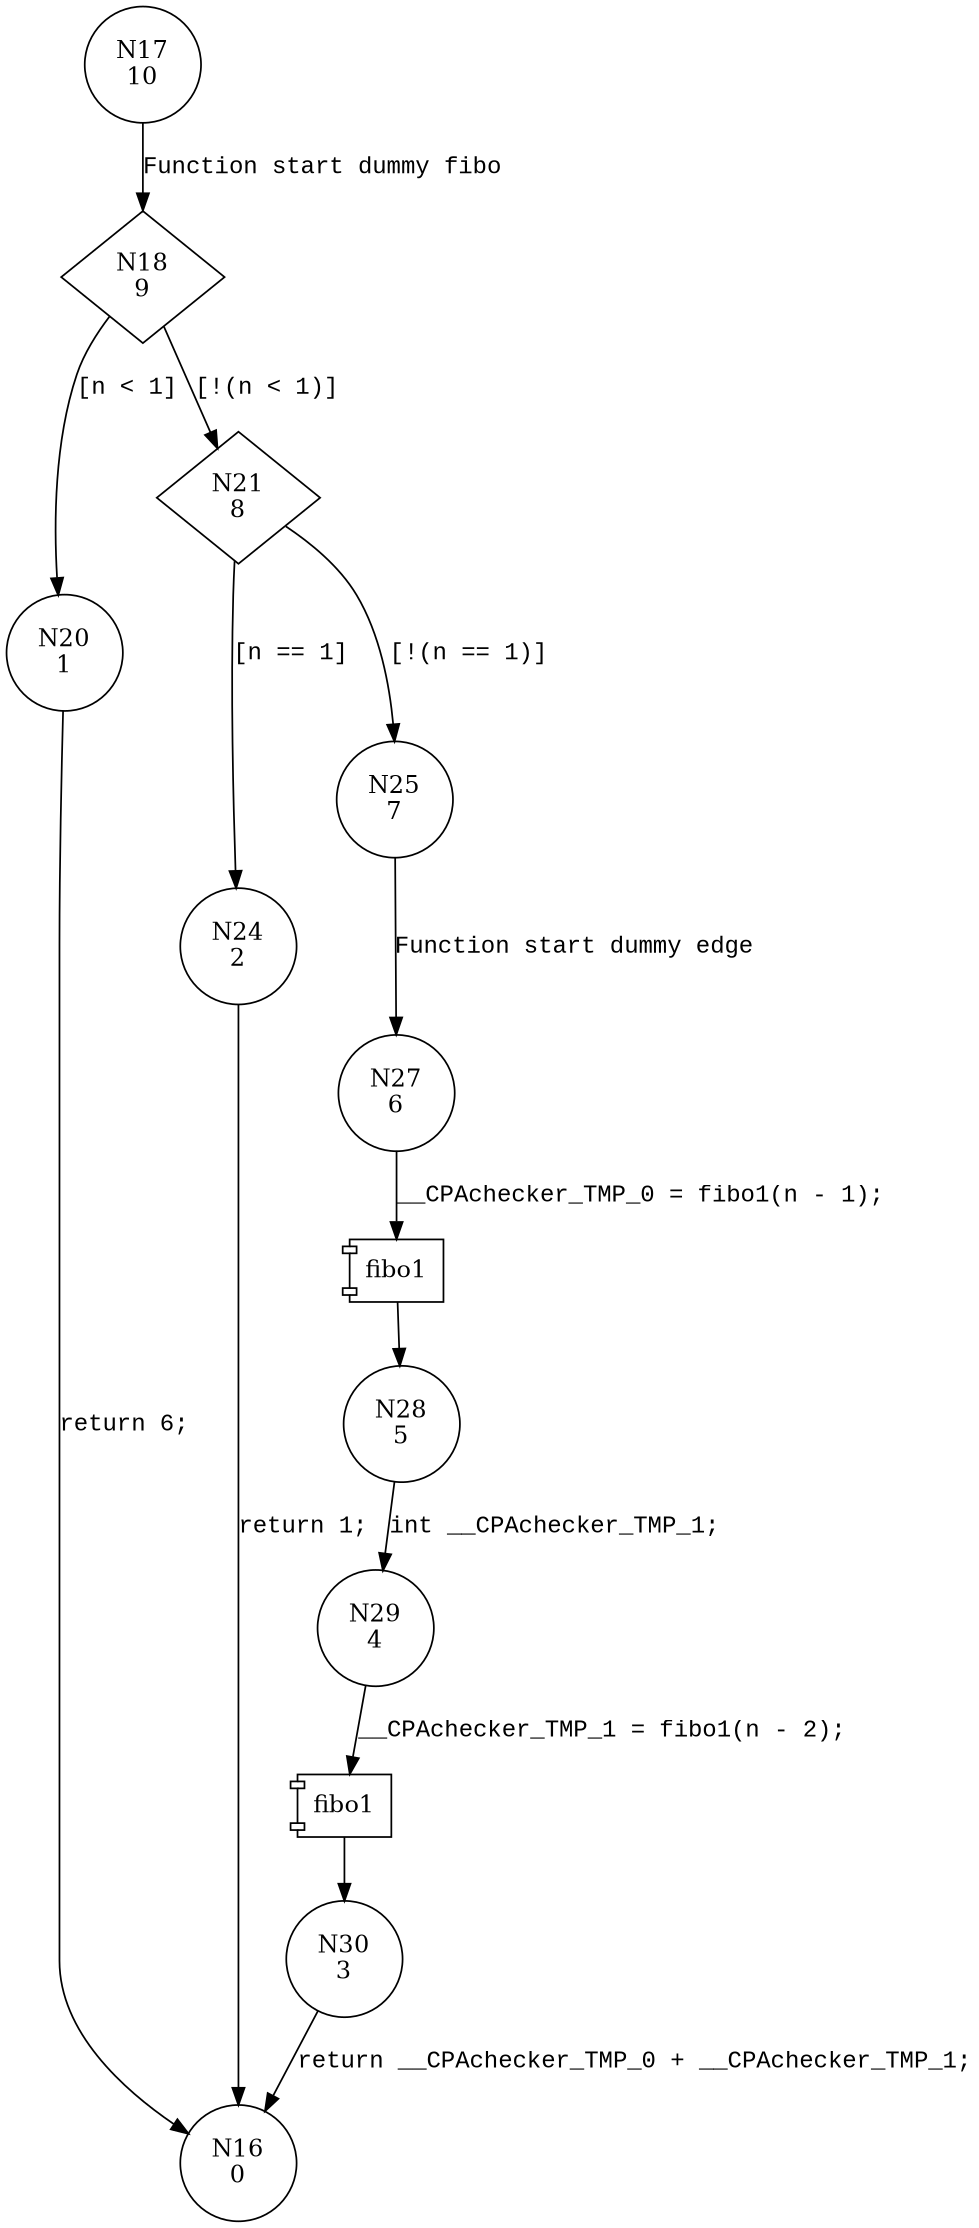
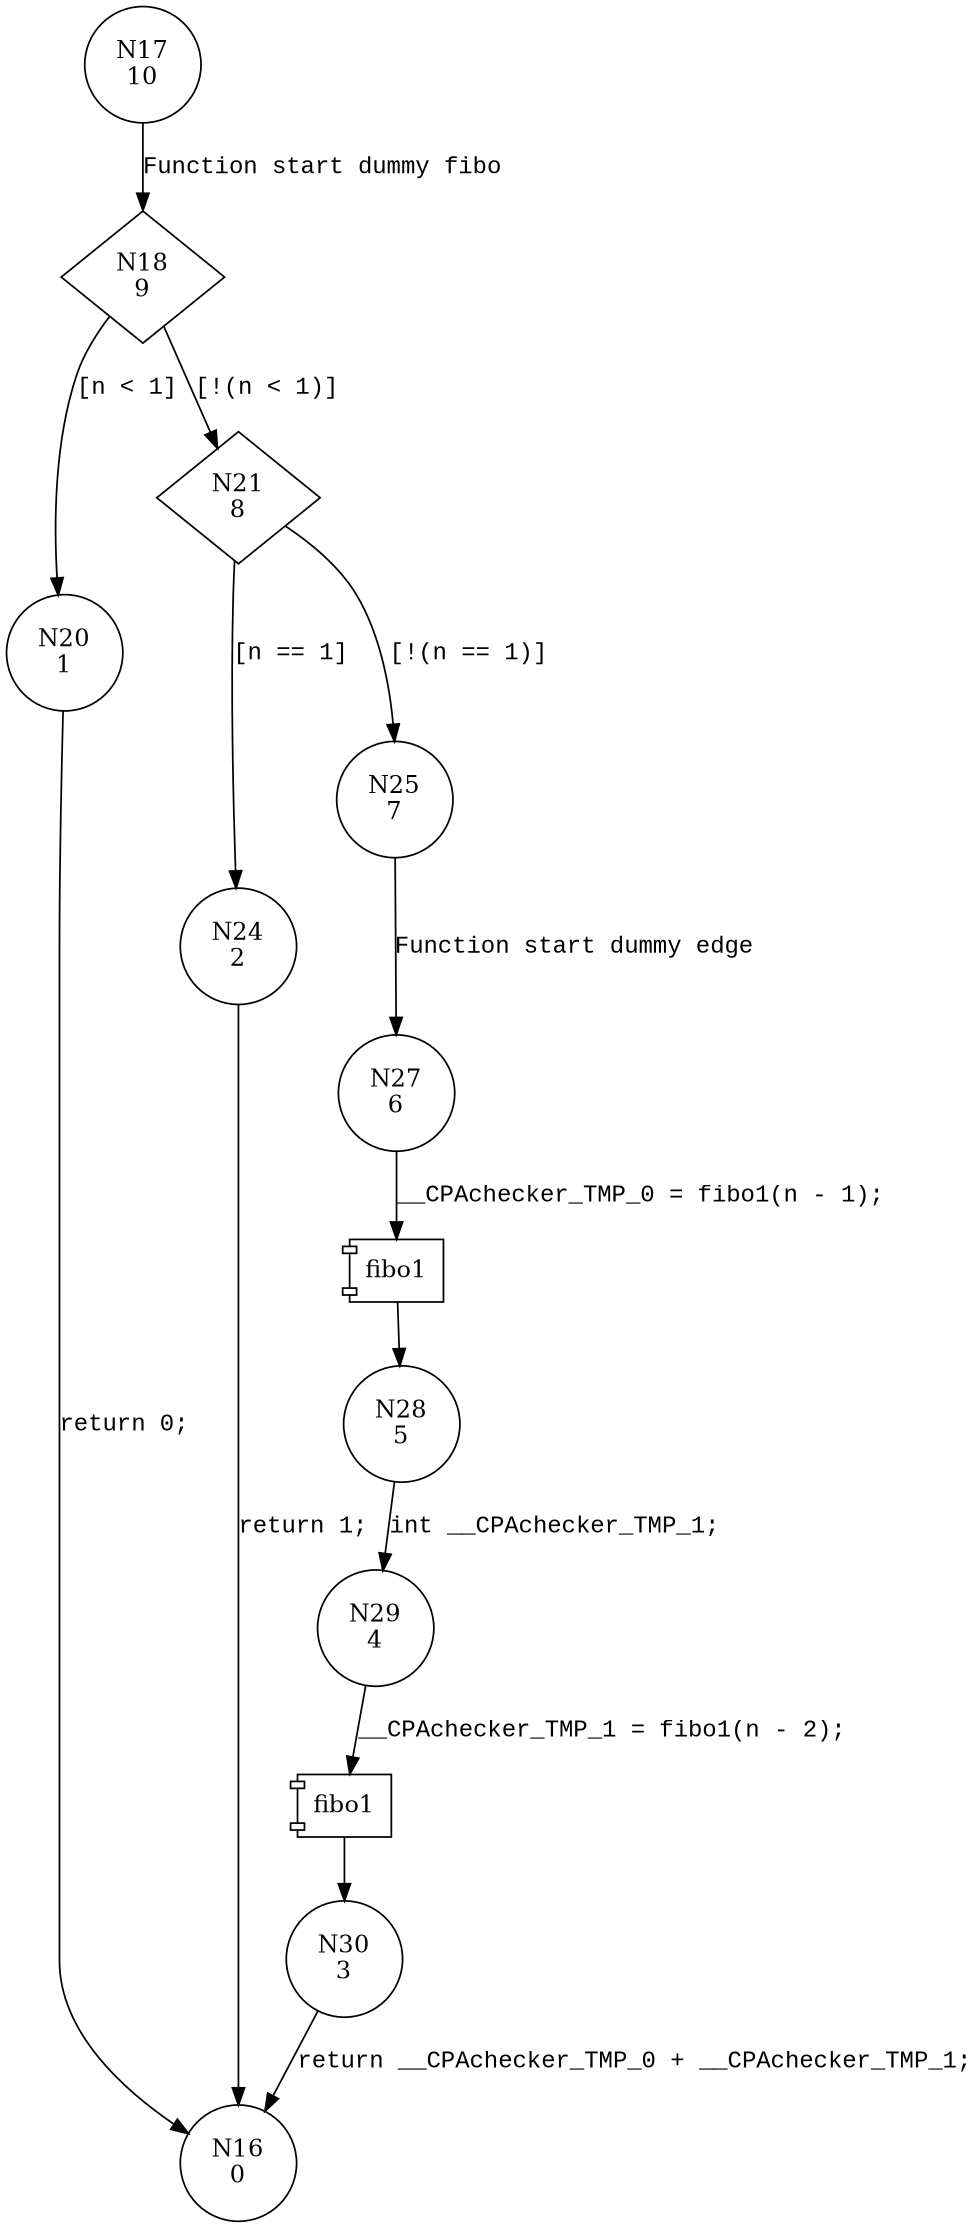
edge "N20 1" -> "N16 0": label "return 6;" -> "return 0;"
